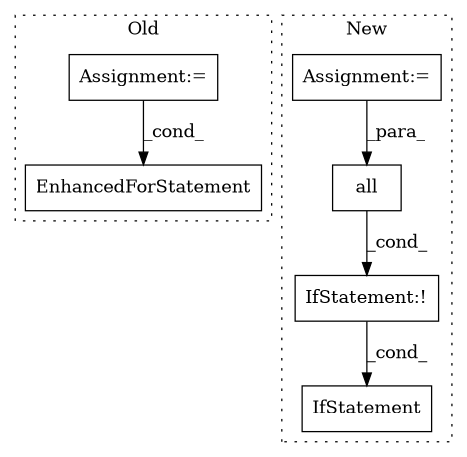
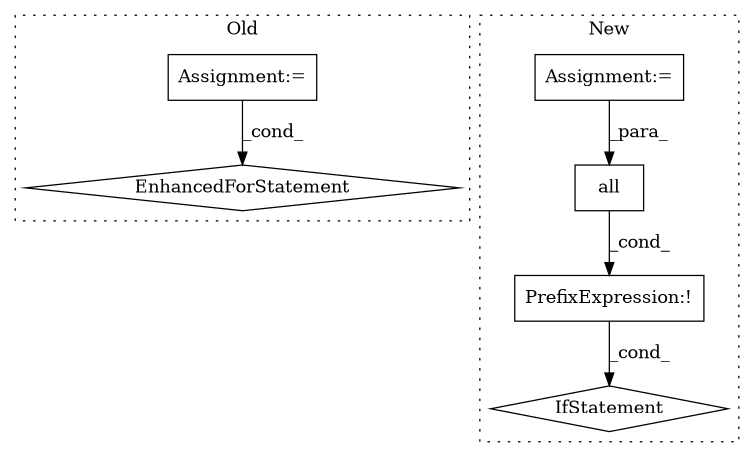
node "EnhancedForStatement": shape box -> diamond
node "IfStatement:!": label "IfStatement:!" -> "PrefixExpression:!"
node "IfStatement": shape box -> diamond
